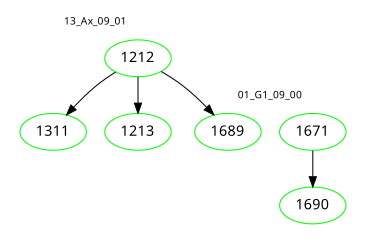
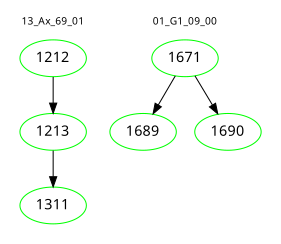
cluster "13_Ax_09_01": label "13_Ax_09_01" -> "13_Ax_69_01"
edge "1212" -> "1311": now "1213" -> "1311"
edge "1212" -> "1689": now "1671" -> "1689"
